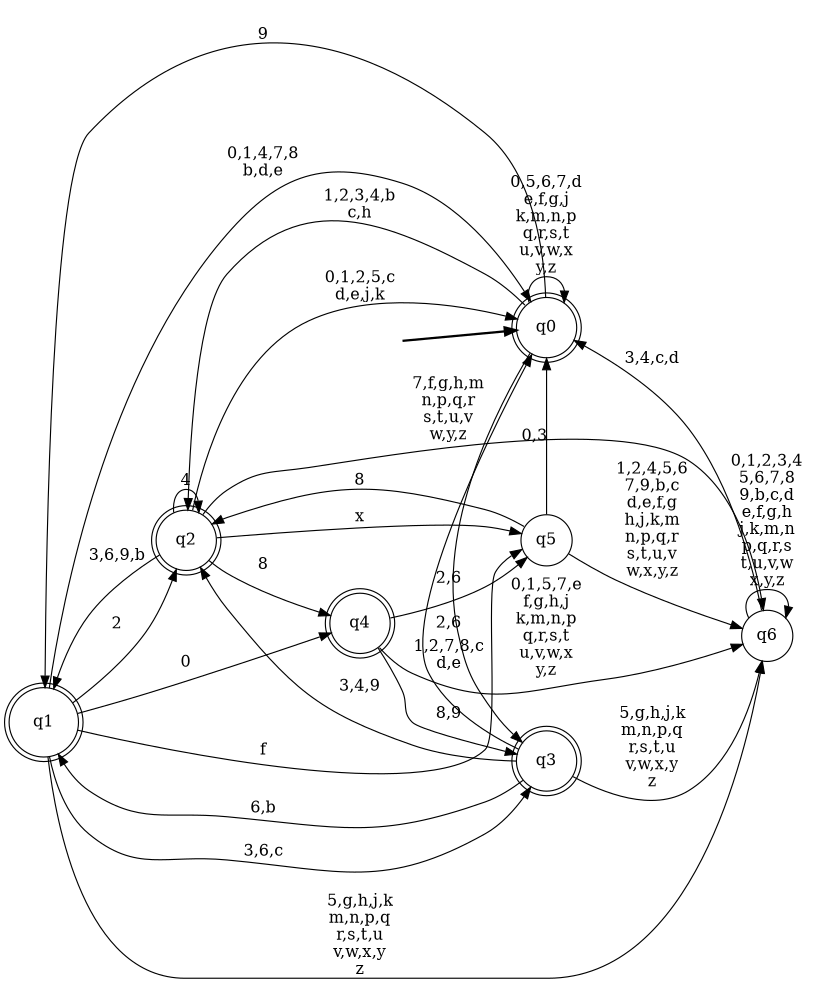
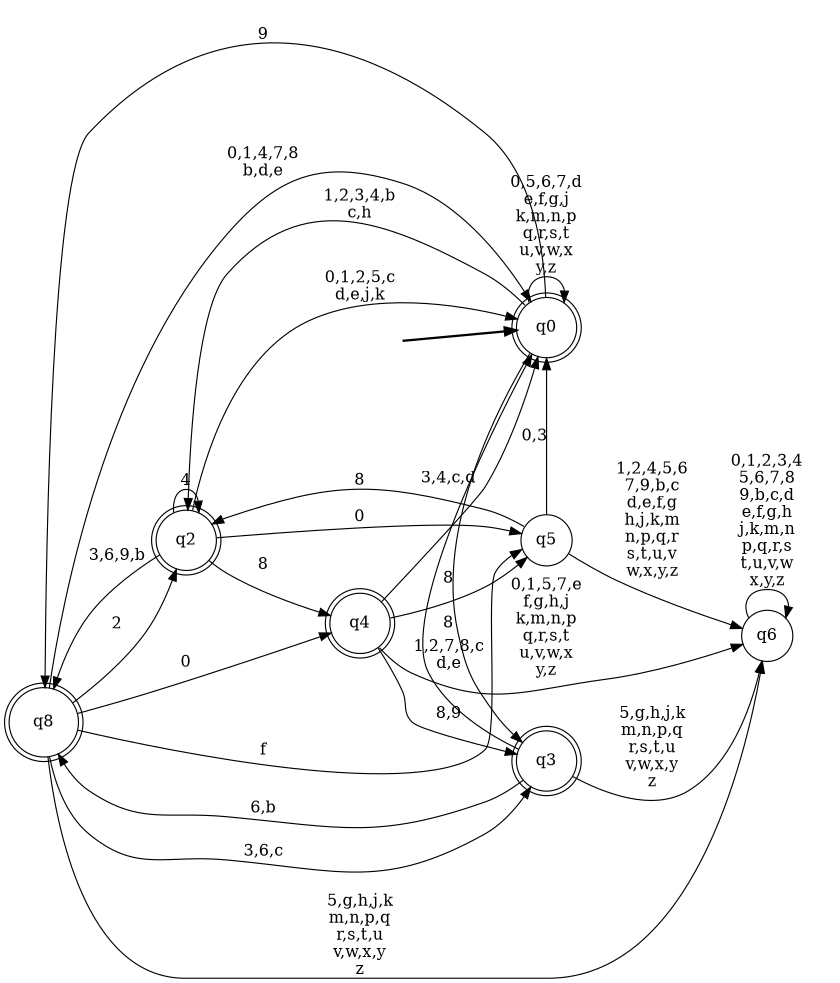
edge "q2" -> "q6": removed, label "7,f,g,h,m n,p,q,r s,t,u,v w,y,z"
edge "q6" -> "q0": now "q4" -> "q0"
edge "q2" -> "q5": label "x" -> "0"
edge "q4" -> "q5": label "2,6" -> "8"
edge "q0" -> "q3": label "2,6" -> "8"
edge "q3" -> "q2": removed, label "3,4,9"
node "q1": label "q1" -> "q8"
